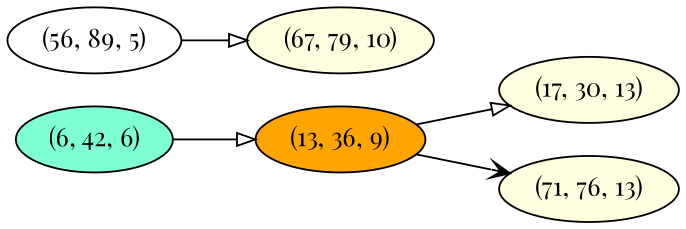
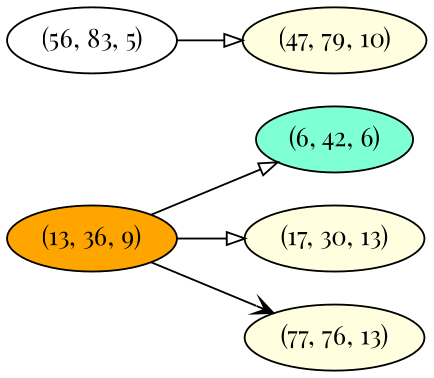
node "(56, 89, 5)": label "(56, 89, 5)" -> "(56, 83, 5)"
node "(67, 79, 10)": label "(67, 79, 10)" -> "(47, 79, 10)"
edge "(6, 42, 6)" -> "(13, 36, 9)": reversed
node "(71, 76, 13)": label "(71, 76, 13)" -> "(77, 76, 13)"
